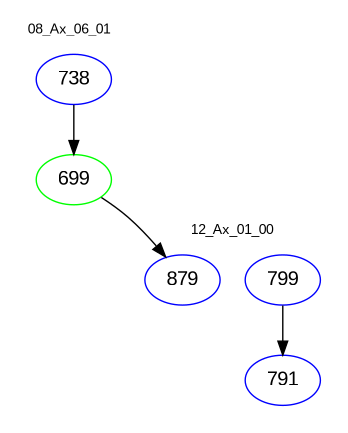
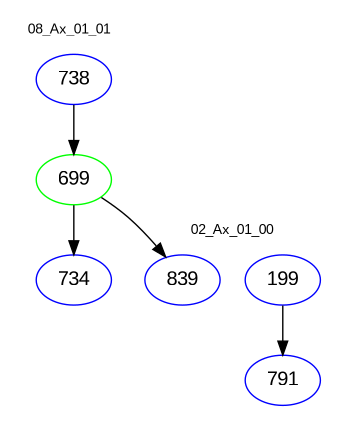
cluster "08_Ax_06_01": label "08_Ax_06_01" -> "08_Ax_01_01"
cluster "12_Ax_01_00": label "12_Ax_01_00" -> "02_Ax_01_00"
node "734": added
node "879": label "879" -> "839"
node "799": label "799" -> "199"
